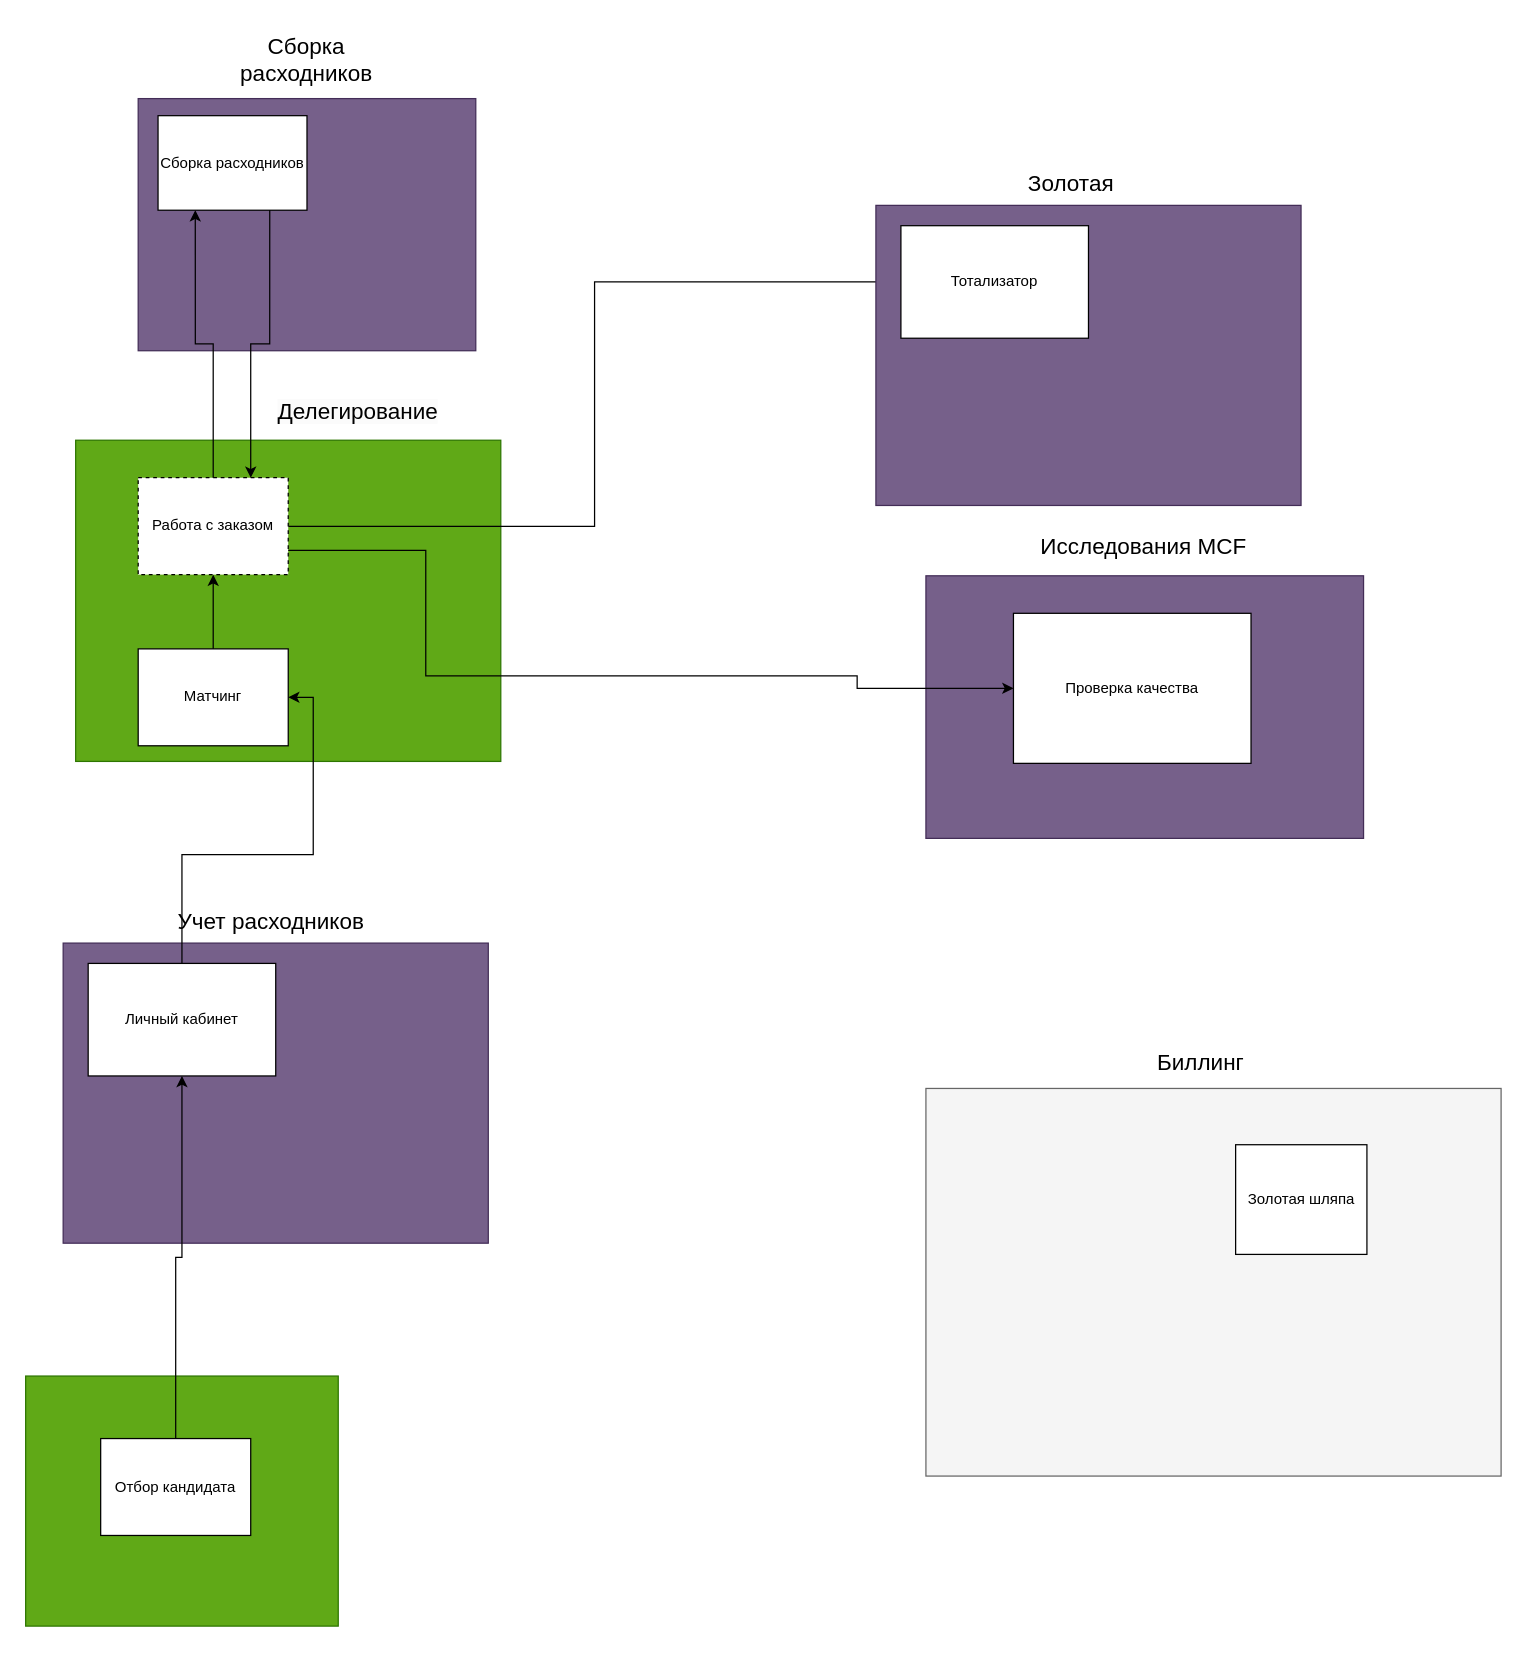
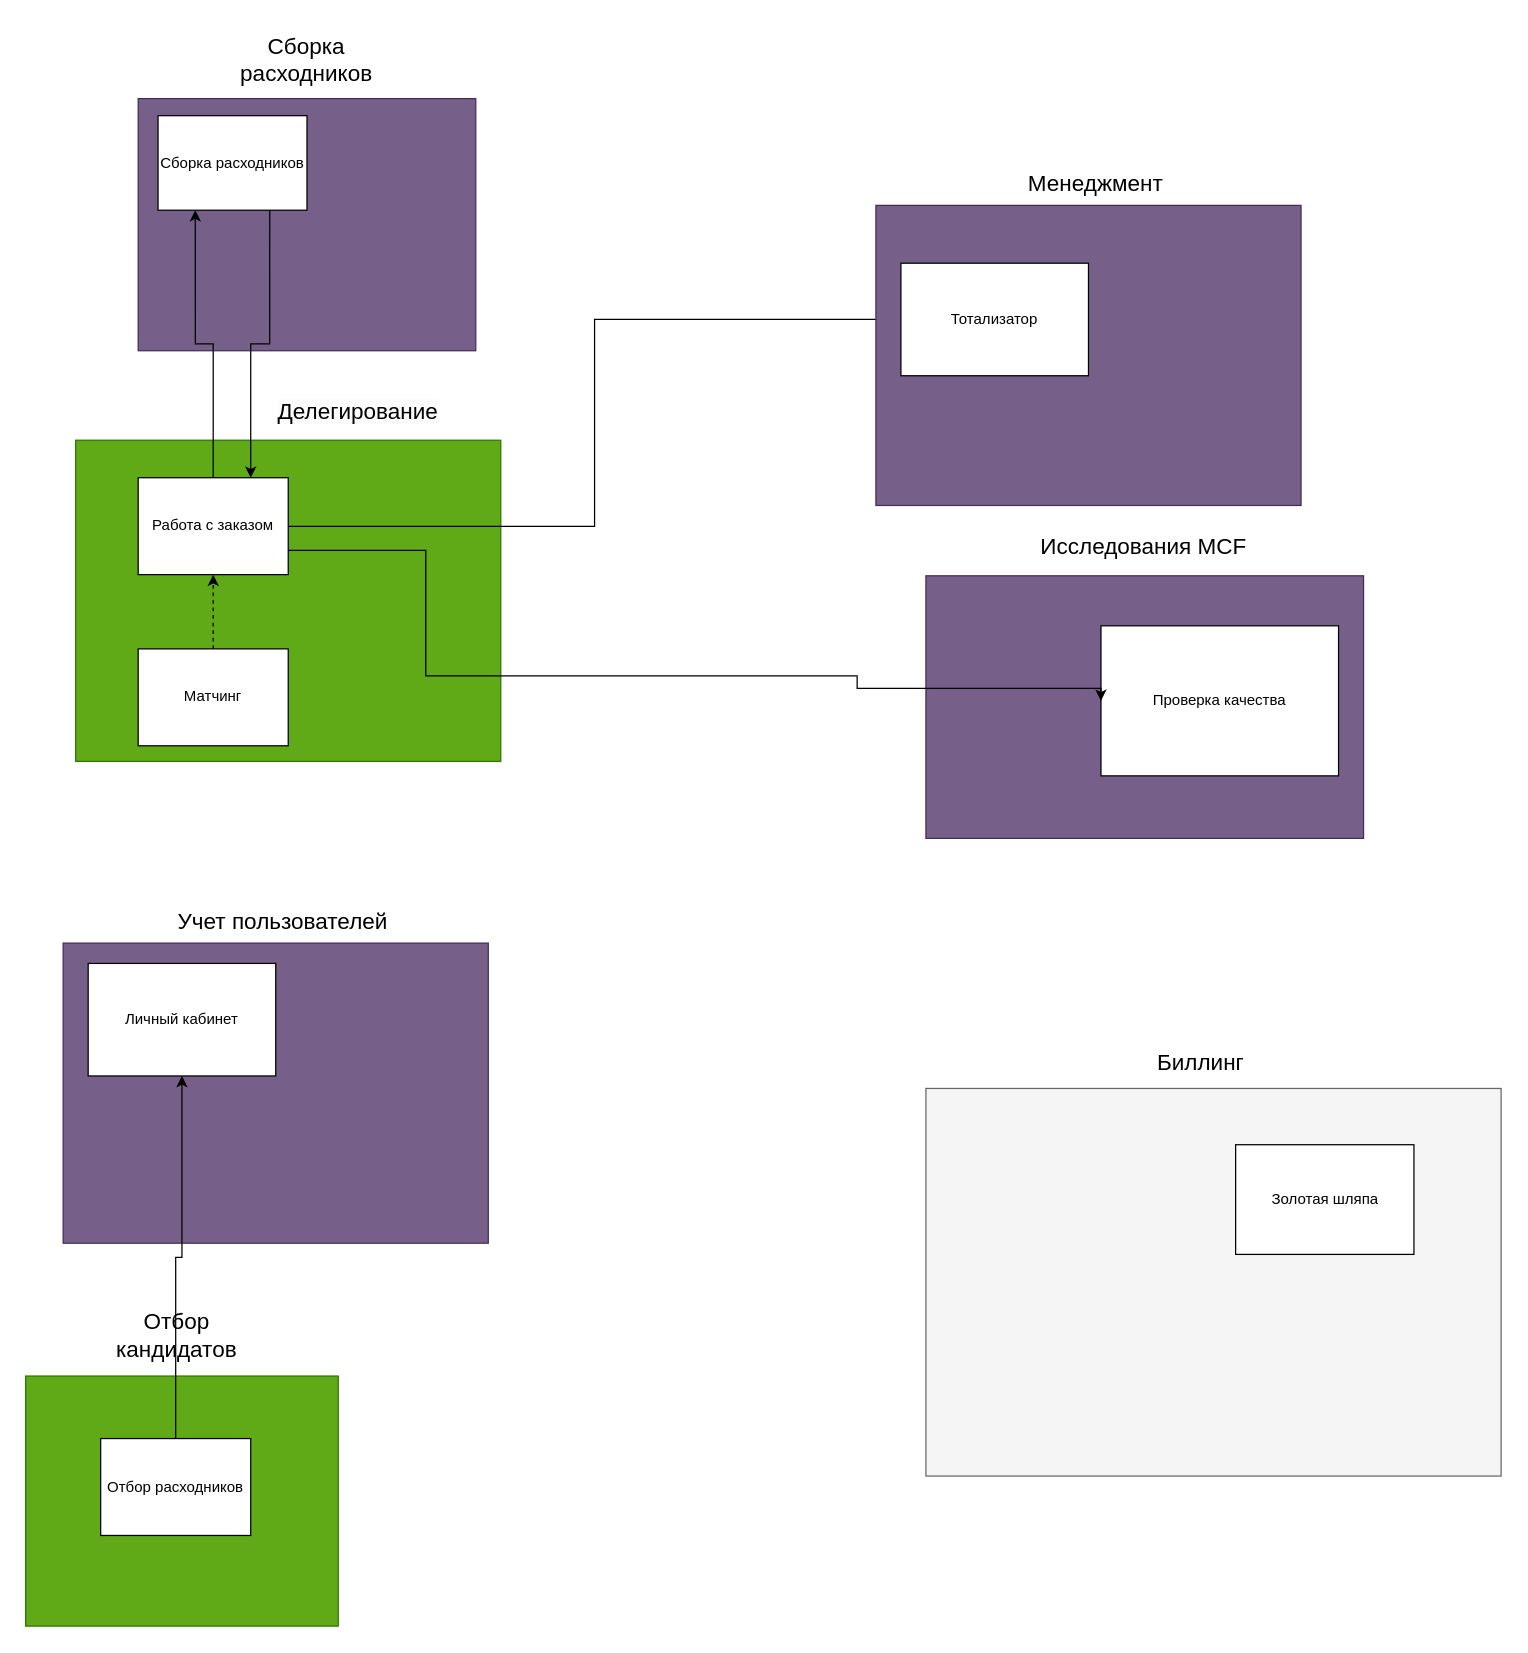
node "Золотая": label "Золотая" -> "Менеджмент"
node "Тотализатор": moved (994, 282) -> (994, 319)
node "Работа с заказом": style dashed -> solid
edge "Матчинг" -> "Работа с заказом": style solid -> dashed
node "Проверка качества": moved (1132, 688) -> (1219, 701)
edge "Личный кабинет" -> "Матчинг": removed
node "Учет расходников": label "Учет расходников" -> "Учет пользователей"
node "Золотая шляпа": size 131x110 -> 178x110
node "Отбор кандидатов": added
node "Отбор кандидата": label "Отбор кандидата" -> "Отбор расходников"
